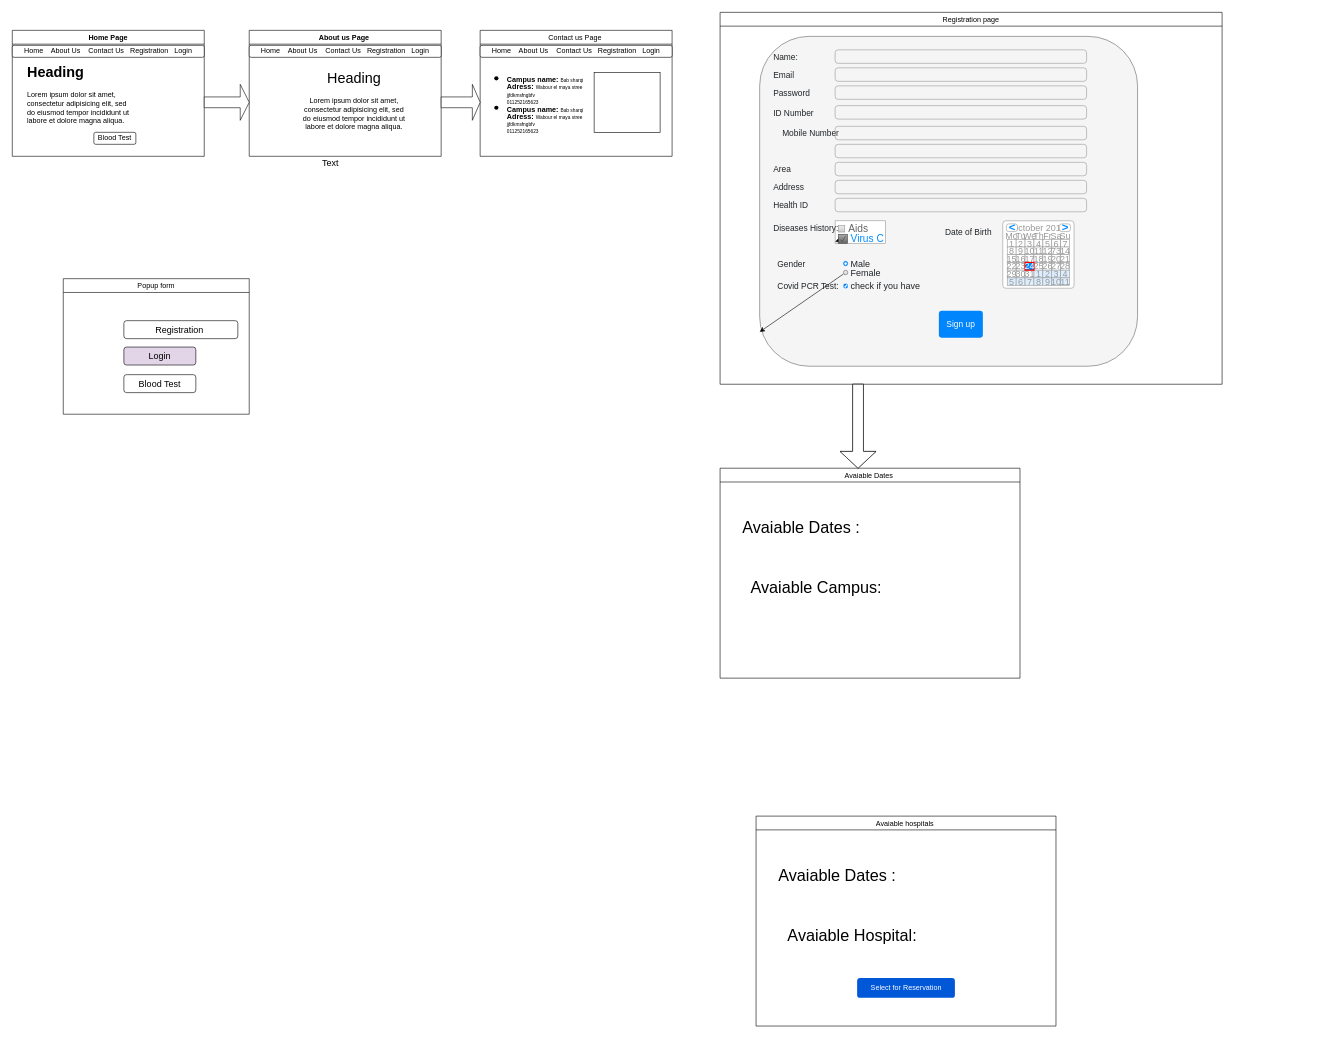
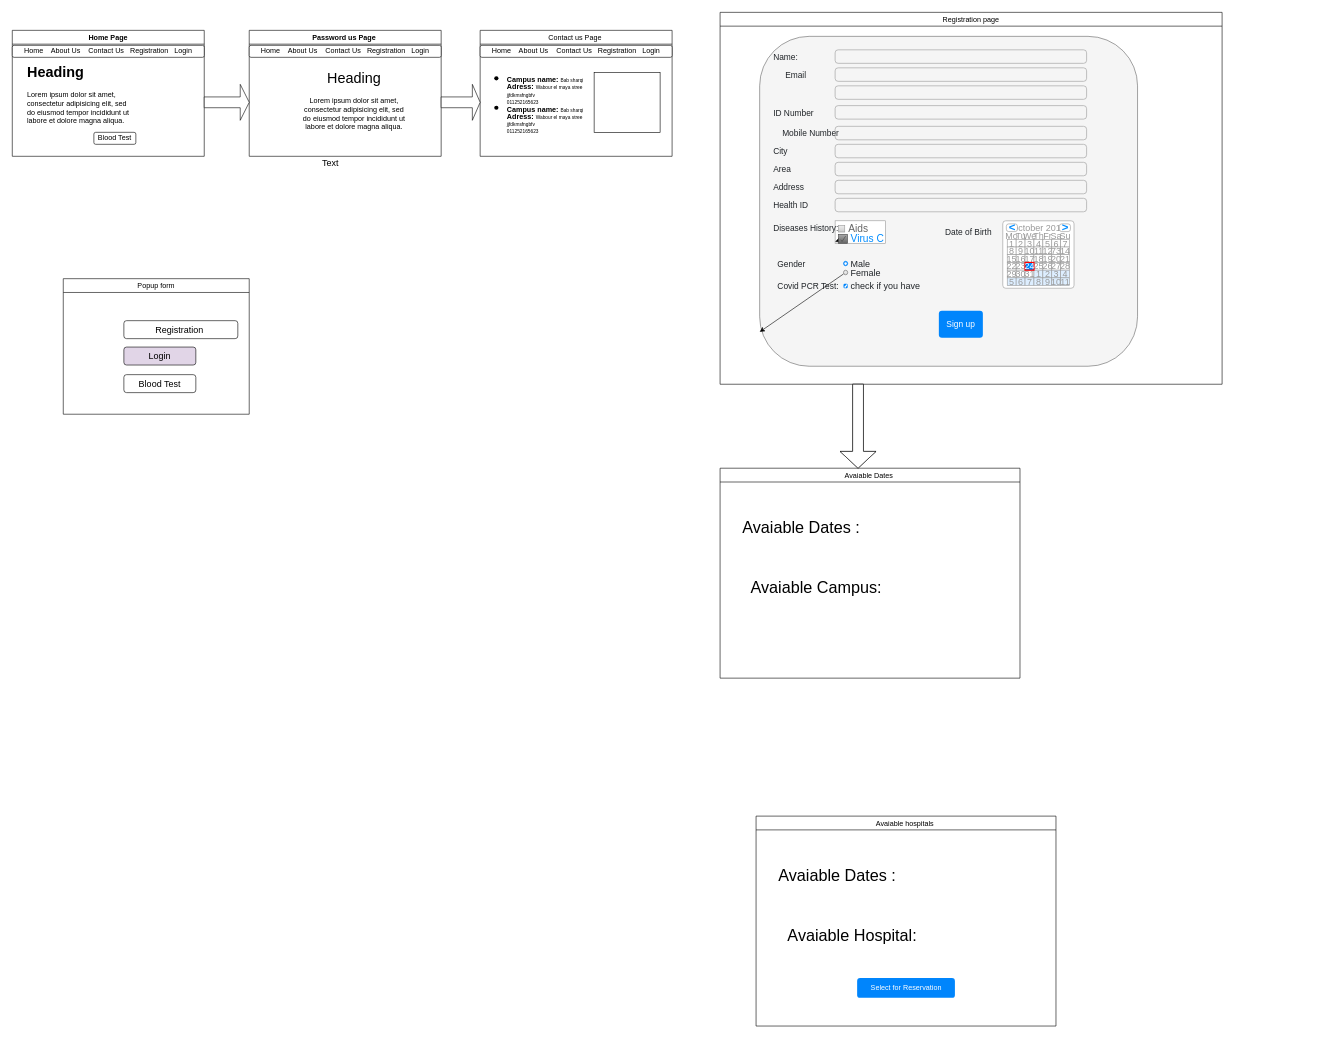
node "About us Page": label "About us Page" -> "Password us Page"
node "Email": moved (785, 75) -> (797, 75)
node "Password": removed
node "City": added
node "Select for Reservation": fillcolor #0057d8 -> #0085fc
